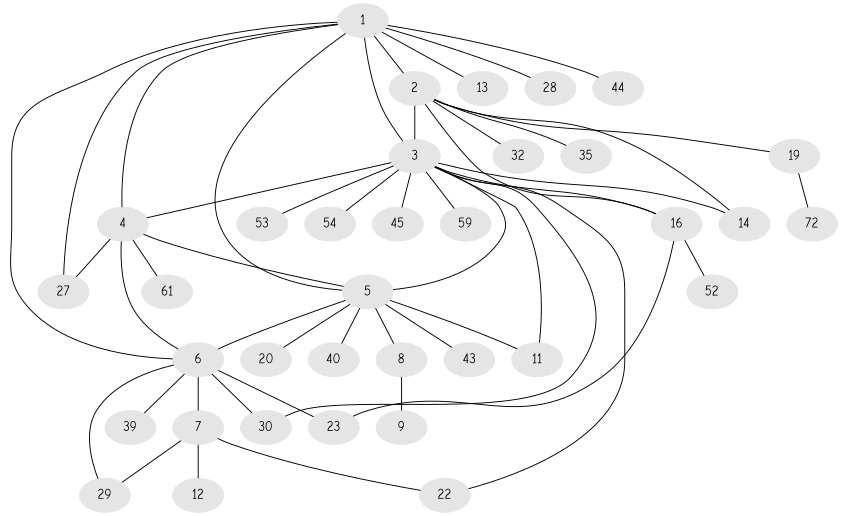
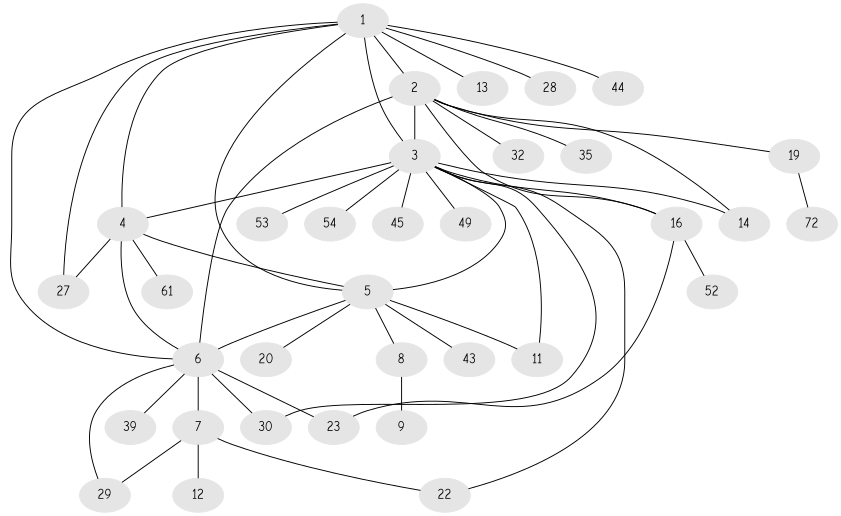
edge "2" -- "6": added
node "59": label "59" -> "49"
node "40": removed
